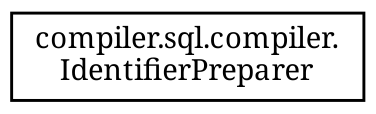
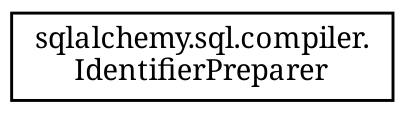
node "compiler.sql.compiler. IdentifierPreparer": label "compiler.sql.compiler. IdentifierPreparer" -> "sqlalchemy.sql.compiler. IdentifierPreparer"
